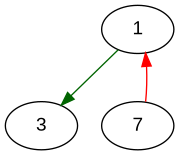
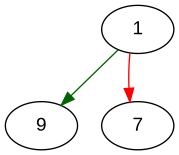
edge "7" -> "1": reversed
node "3": label "3" -> "9"
